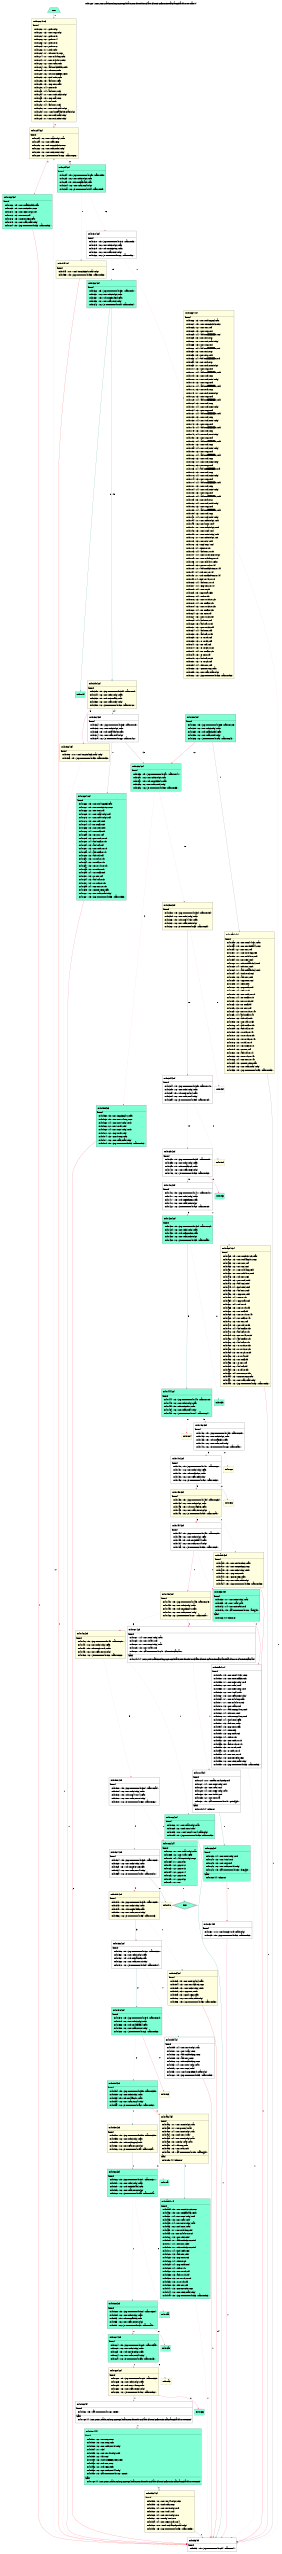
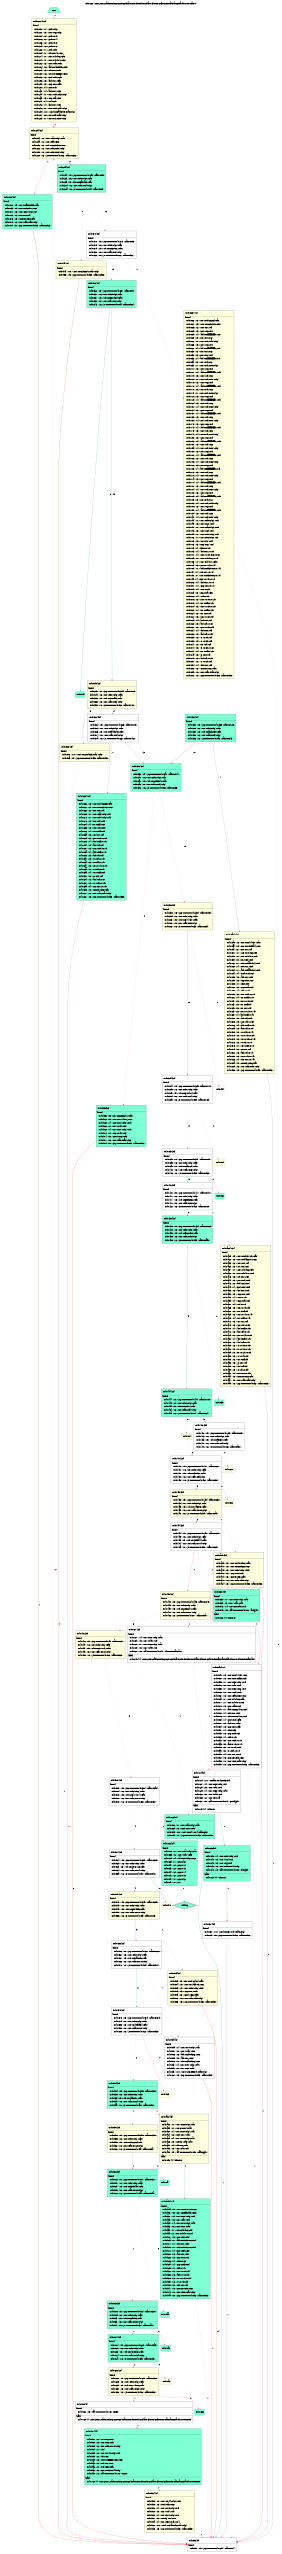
edge "0x401460 [28]" -> "0x40147c [28]": now "0x401884" -> "0x40147c [28]"
node "Exit": label "Exit" -> "Desktop"
node "0x401578 [28]": fillcolor aquamarine -> white
